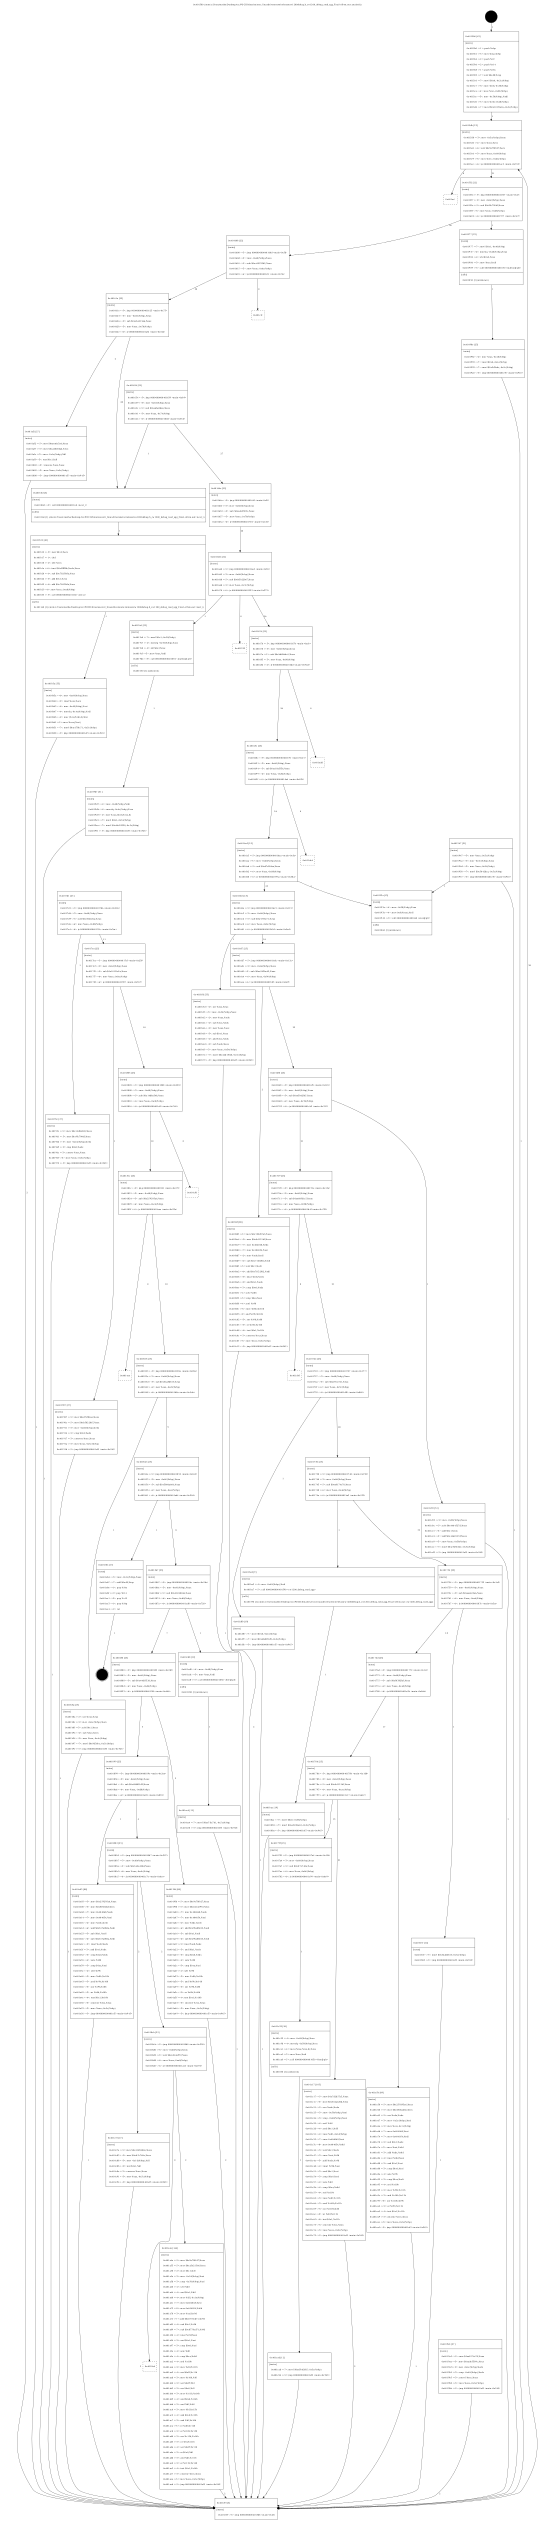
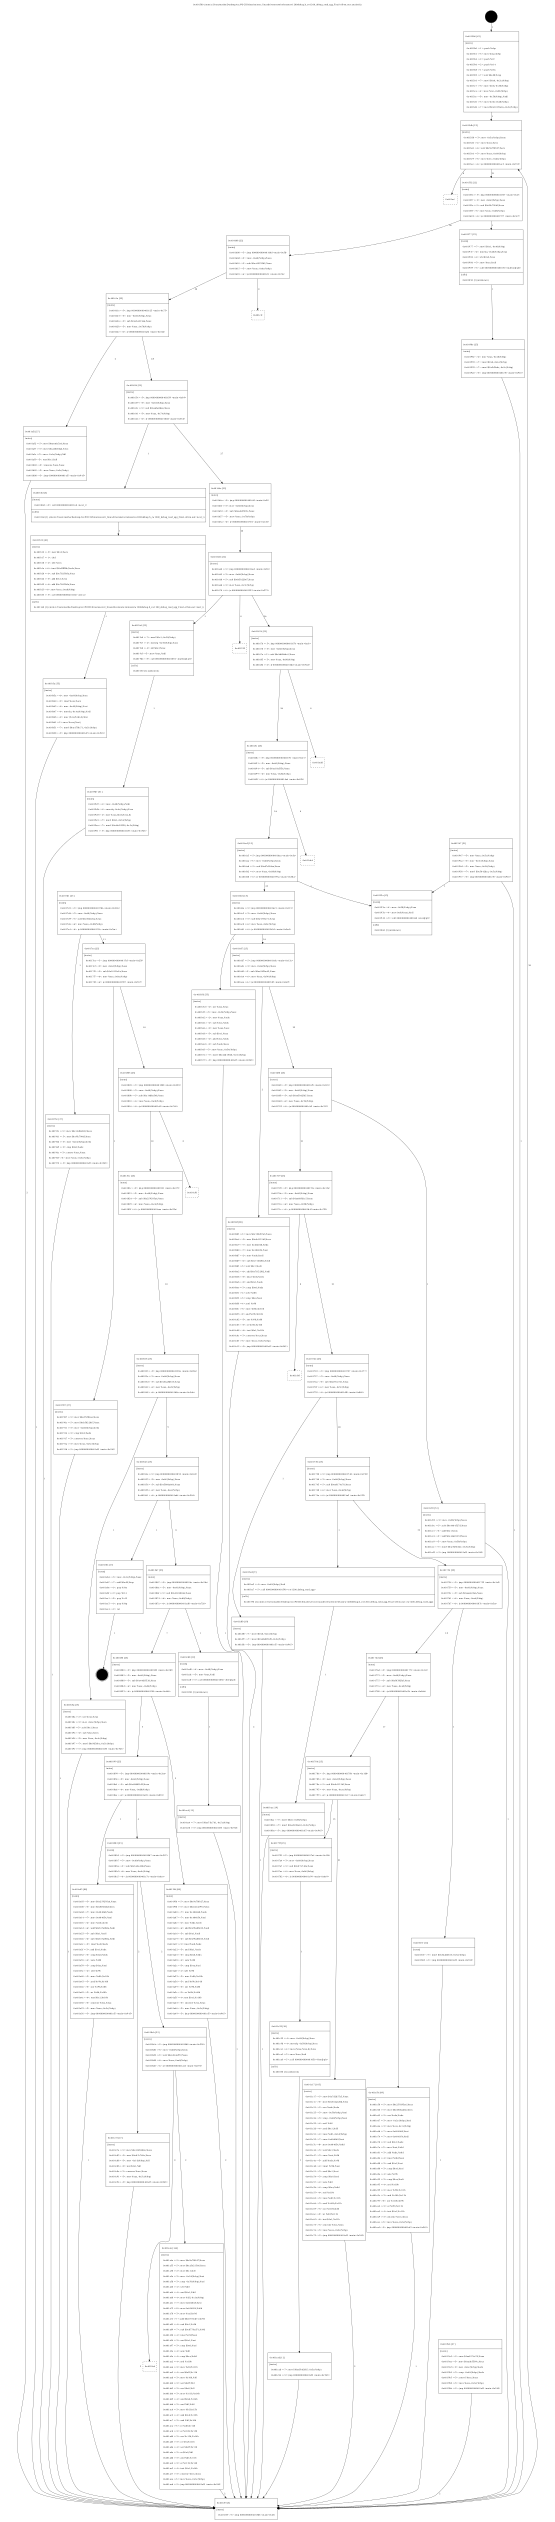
edge "0x40161e [22]" -> "0x401b0d [5]": now "0x40161e [22]" -> "0x401634 [22]"
node "0x401eee": removed
